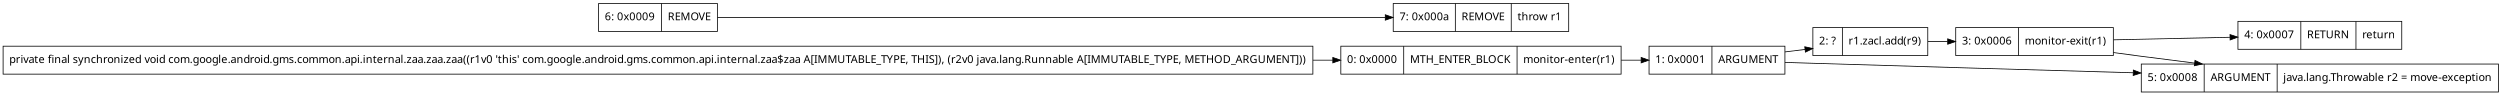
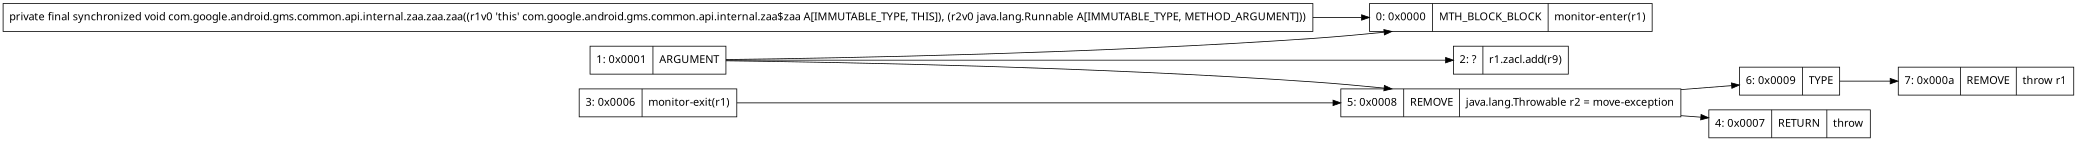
node "6: 0x0009": text "REMOVE" -> "TYPE"
node "4: 0x0007": text "return" -> "throw"
edge "3: 0x0006" -> "4: 0x0007": now "5: 0x0008" -> "4: 0x0007"
edge "2: ?" -> "3: 0x0006": removed
node "0: 0x0000": text "MTH_ENTER_BLOCK" -> "MTH_BLOCK_BLOCK"
edge "0: 0x0000" -> "1: 0x0001": reversed
node "5: 0x0008": text "ARGUMENT" -> "REMOVE"
edge "5: 0x0008" -> "6: 0x0009": added
